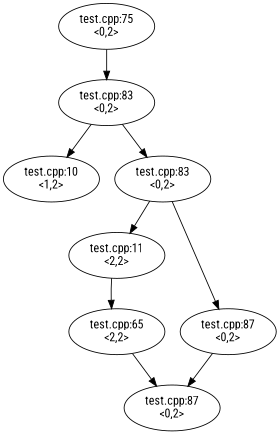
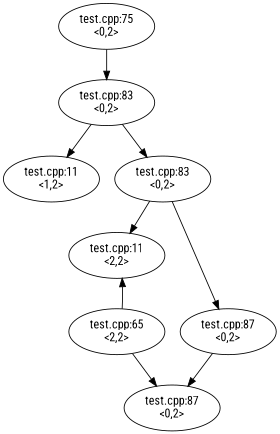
node "test.cpp:10 <1,2>": label "test.cpp:10 <1,2>" -> "test.cpp:11 <1,2>"
edge "test.cpp:11 <2,2>" -> "test.cpp:65 <2,2>": reversed
